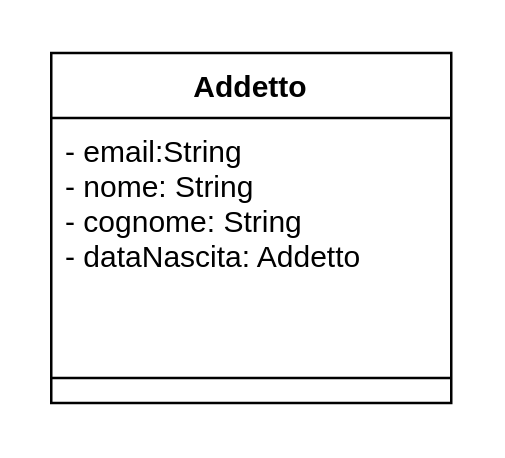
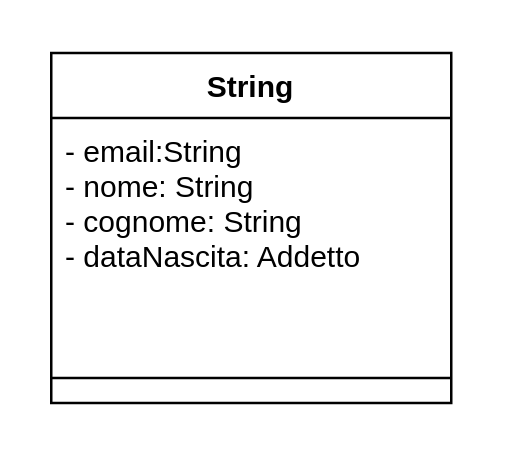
node "Addetto": label "Addetto" -> "String"
